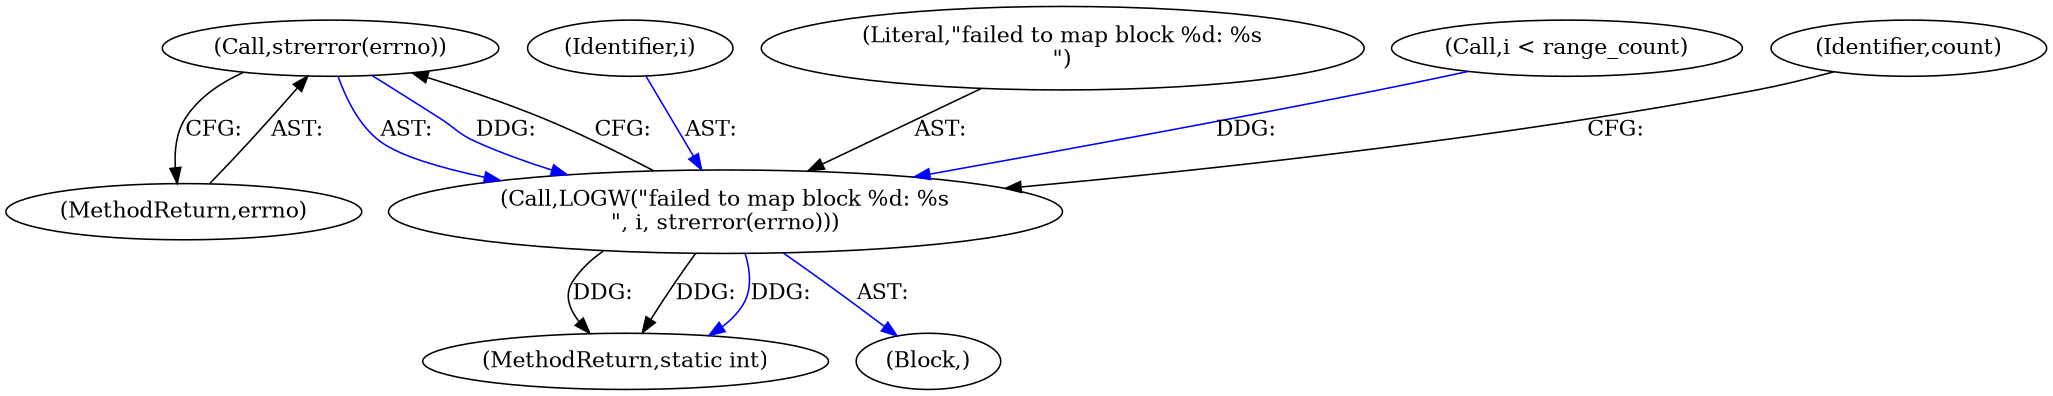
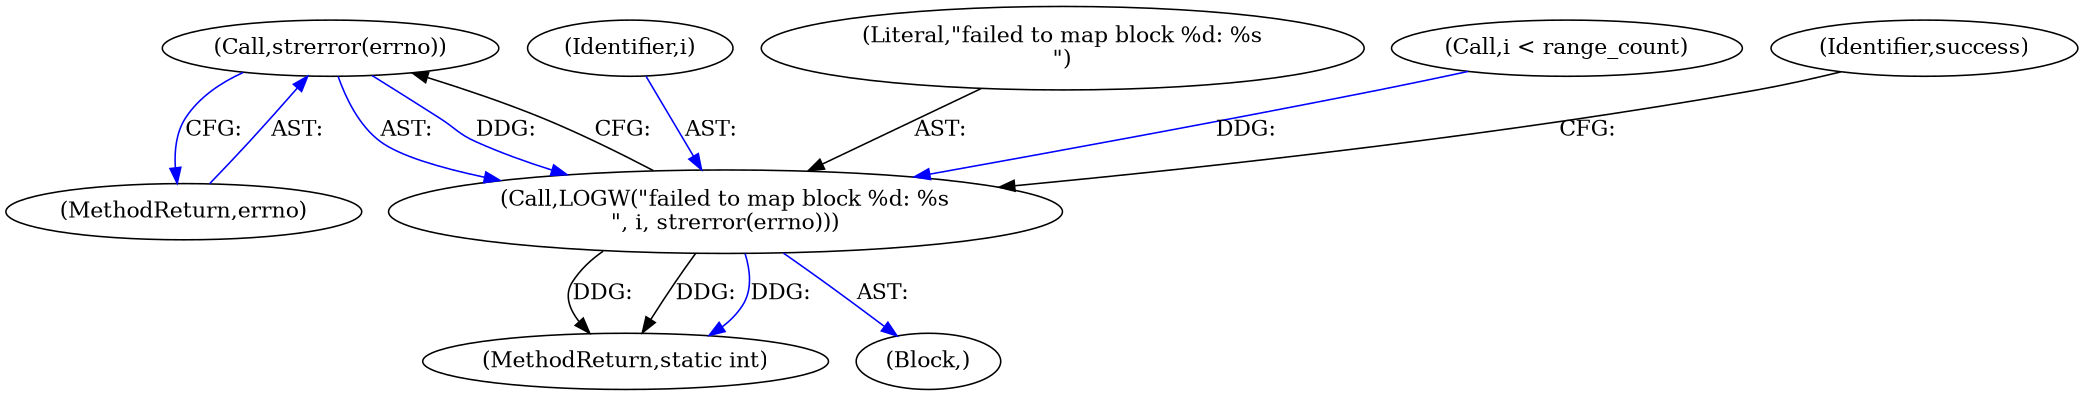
node "(Identifier,count)": label "(Identifier,count)" -> "(Identifier,success)"
edge "(Call,strerror(errno))" -> "(MethodReturn,errno)": color black -> blue
edge "(MethodReturn,errno)" -> "(Call,strerror(errno))": color black -> blue
